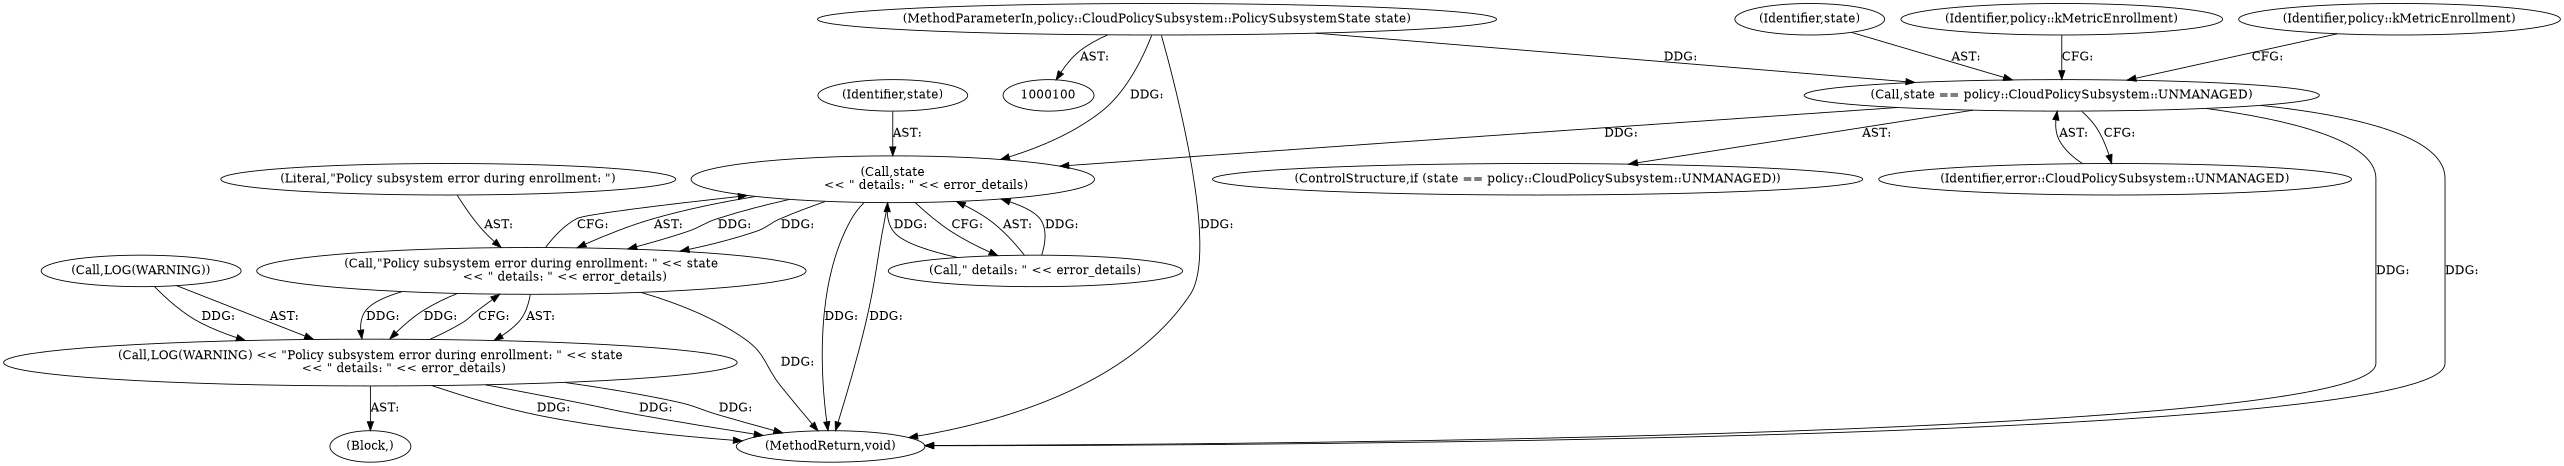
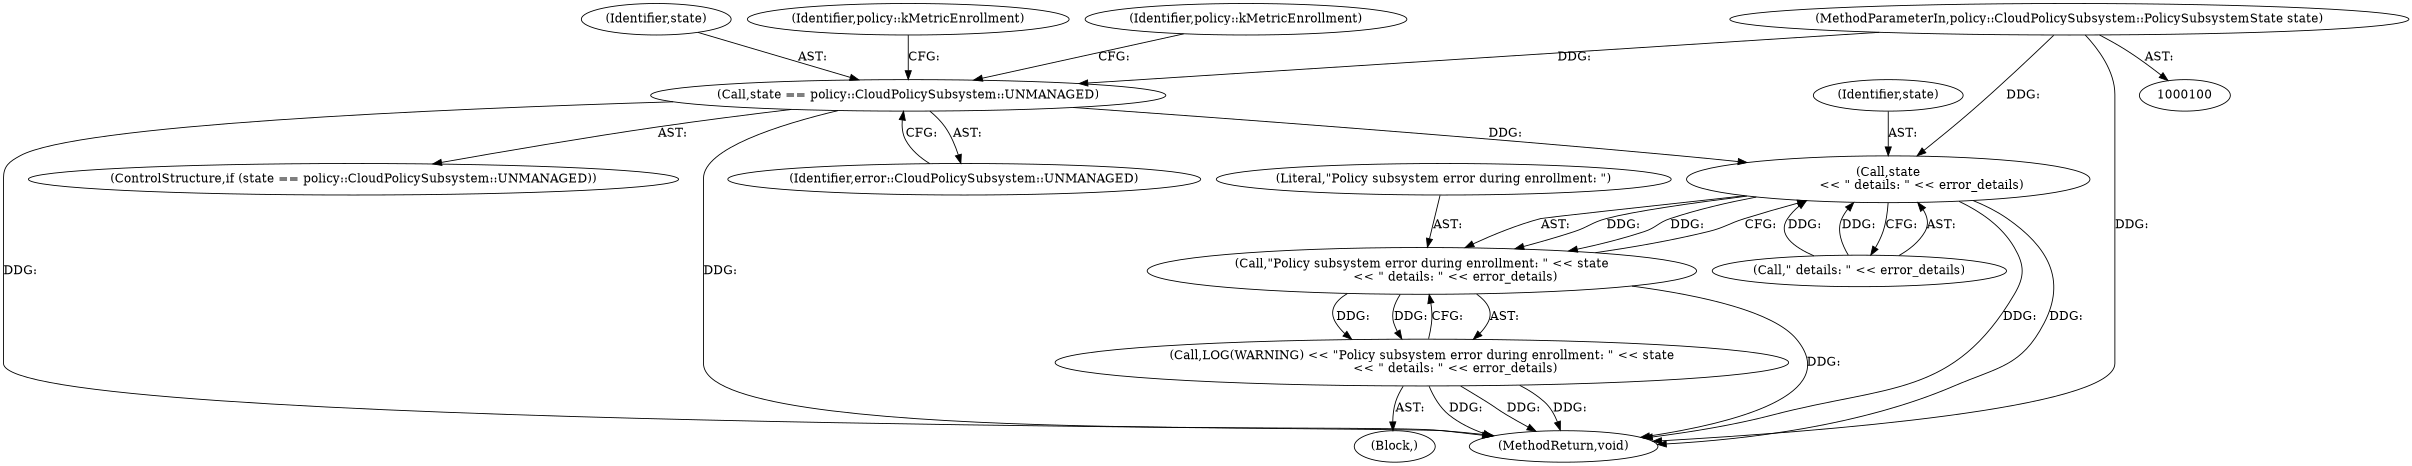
edge "(Identifier,error::CloudPolicySubsystem::UNMANAGED)" -> "(Call,state == policy::CloudPolicySubsystem::UNMANAGED)": label "AST: " -> "CFG: "
edge "(Call,state == policy::CloudPolicySubsystem::UNMANAGED)" -> "(Identifier,error::CloudPolicySubsystem::UNMANAGED)": label "CFG: " -> "AST: "
node "(Call,LOG(WARNING))": removed
